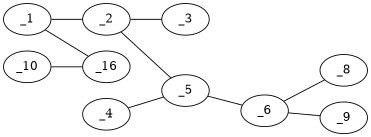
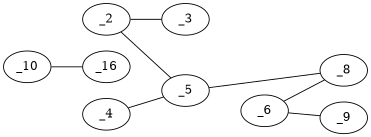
node "_1": removed
edge "_5" -- "_6": now "_5" -- "_8"
